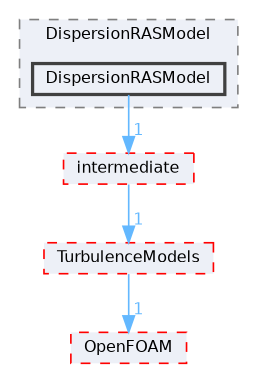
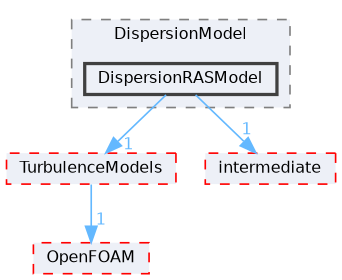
cluster "DispersionRASModel": label "DispersionRASModel" -> "DispersionModel"
edge "intermediate" -> "TurbulenceModels": now "DispersionRASModel" -> "TurbulenceModels"
